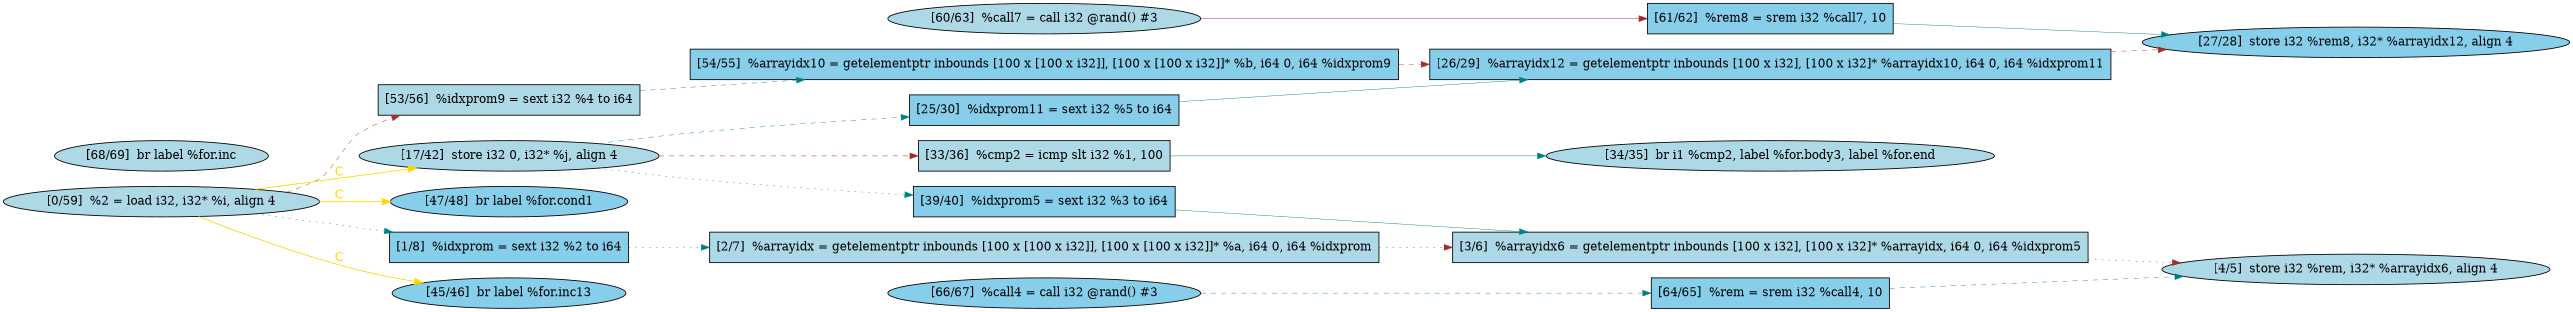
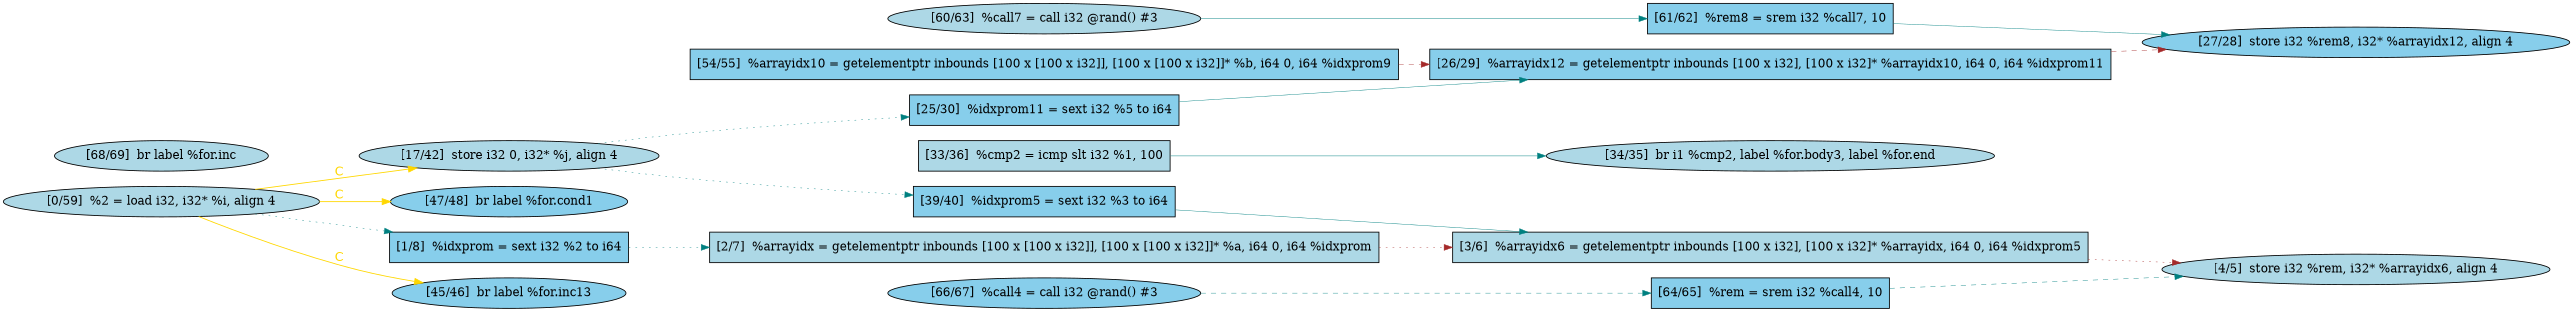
edge "[60/63]  %call7 = call i32 @rand() #3" -> "[61/62]  %rem8 = srem i32 %call7, 10": color brown -> teal
node "[53/56]  %idxprom9 = sext i32 %4 to i64": removed
edge "[17/42]  store i32 0, i32* %j, align 4" -> "[25/30]  %idxprom11 = sext i32 %5 to i64": style dashed -> dotted
edge "[17/42]  store i32 0, i32* %j, align 4" -> "[33/36]  %cmp2 = icmp slt i32 %1, 100": removed
